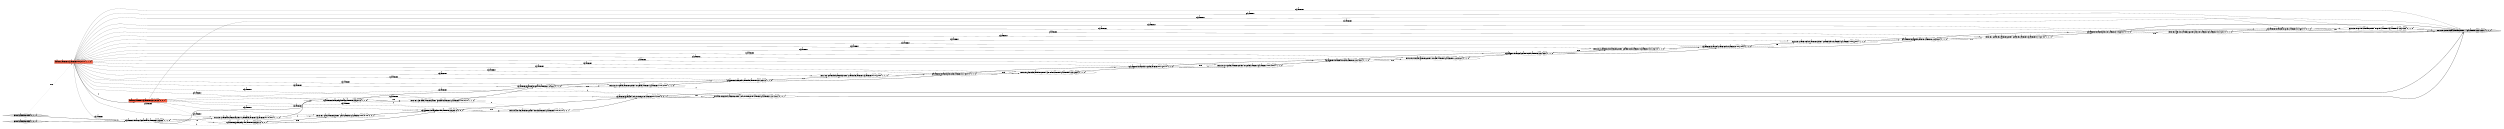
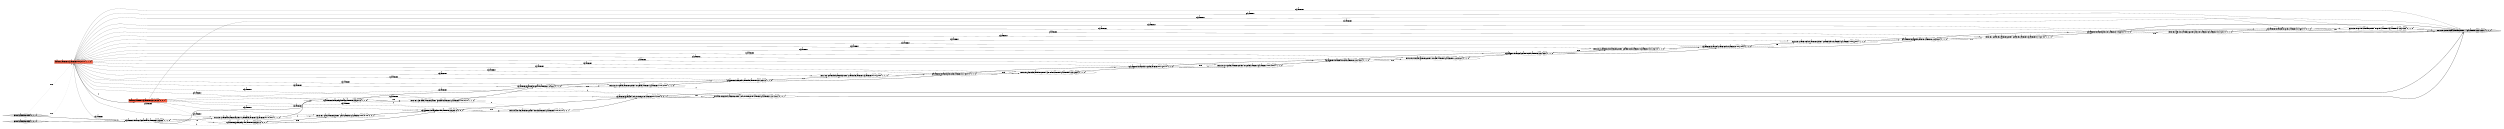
edge "getDDLStatementContext['1', '0', '0']" -> "final DDLStatement sqlStatement@@@2@@@['1', '1', '0']": added, label "true"
